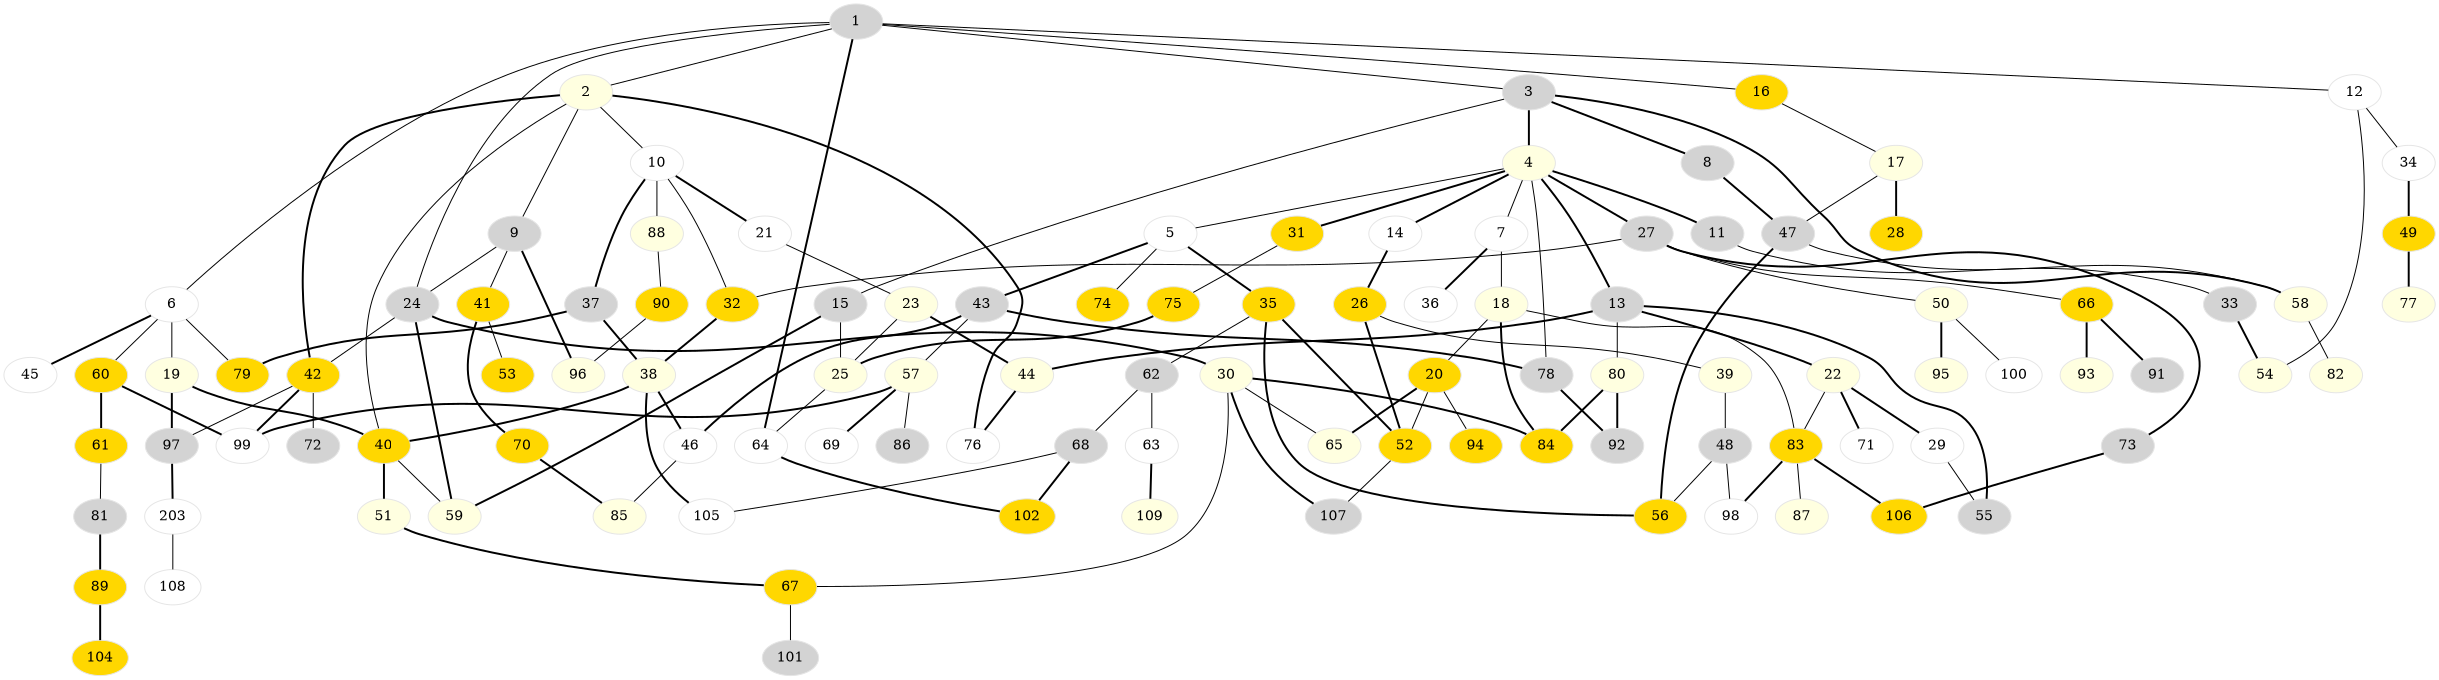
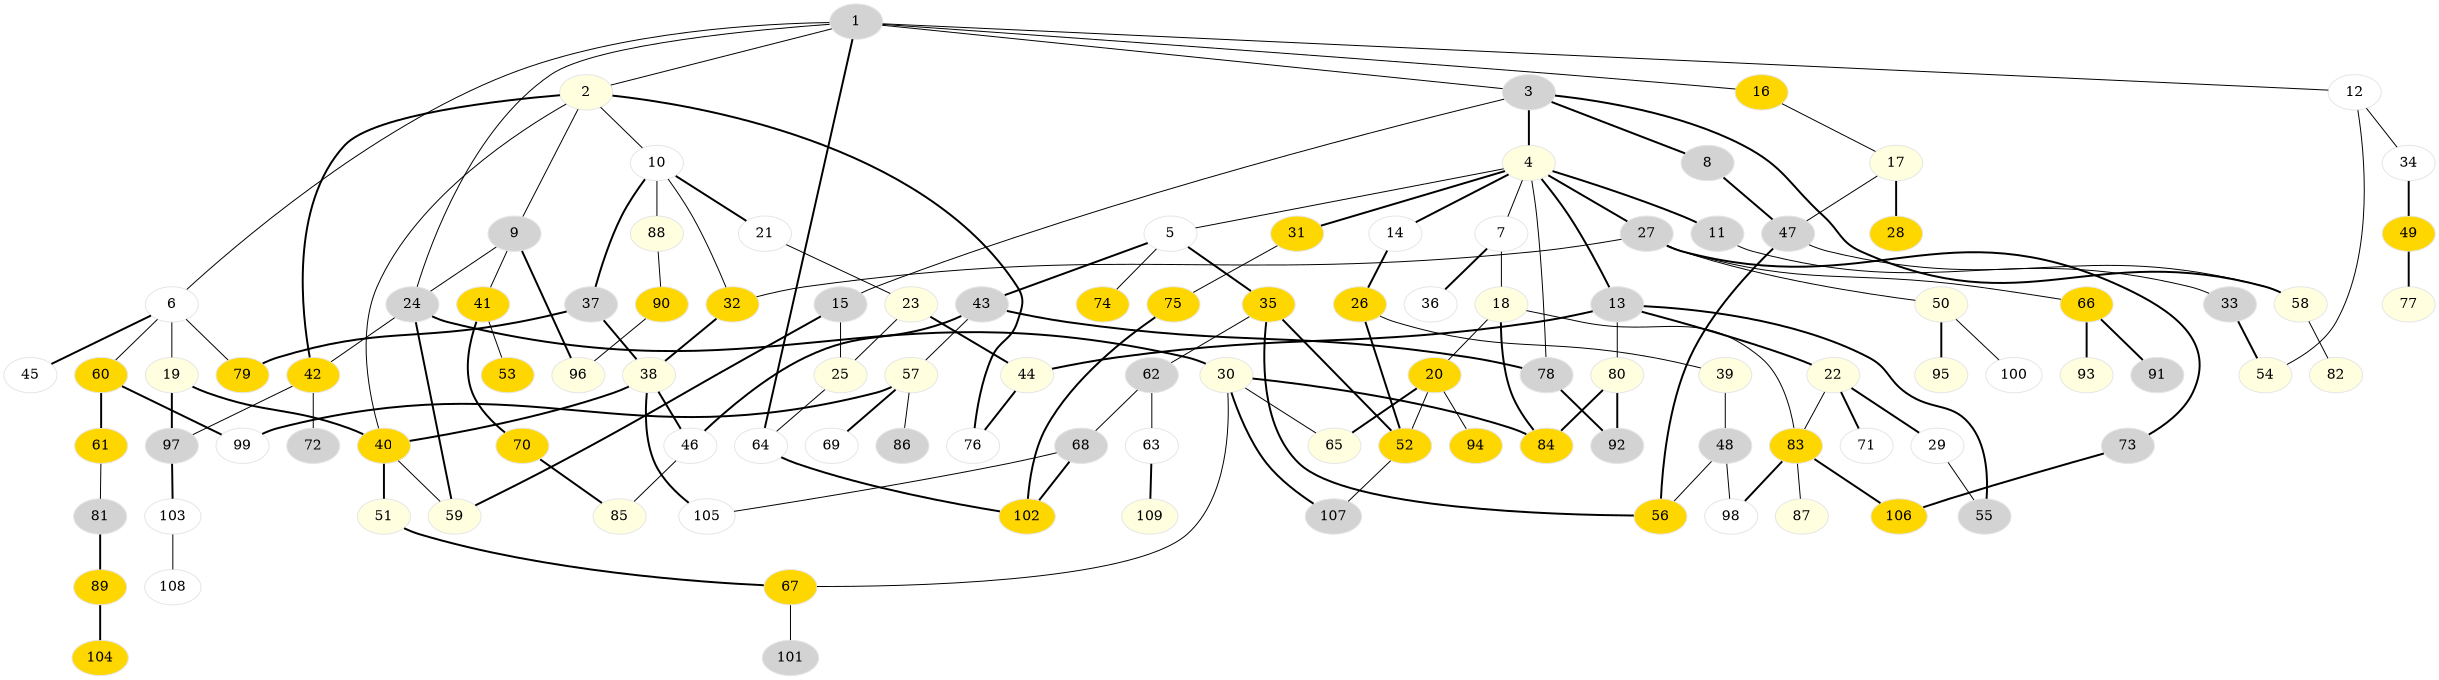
edge "75" -- "25": now "75" -- "102"
edge "42" -- "99": removed
node "203": label "203" -> "103"
